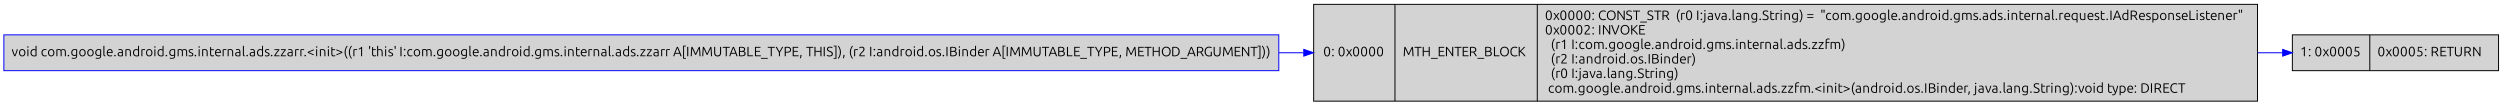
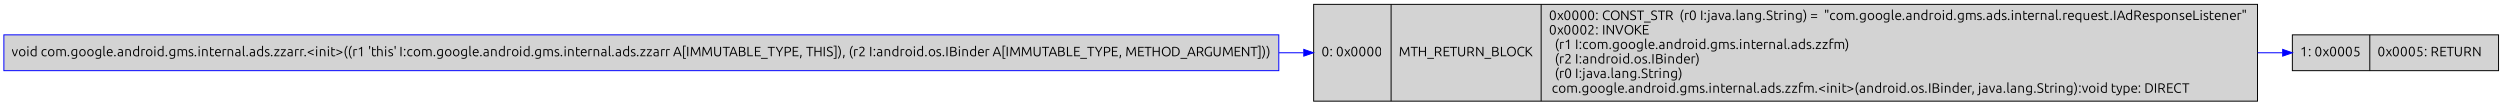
node "0: 0x0000": text "MTH_ENTER_BLOCK" -> "MTH_RETURN_BLOCK"
